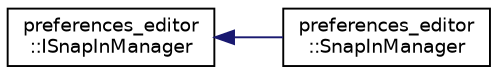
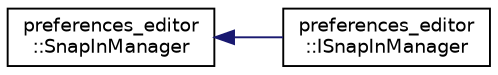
edge "preferences_editor ::SnapInManager" -> "preferences_editor ::ISnapInManager": reversed
